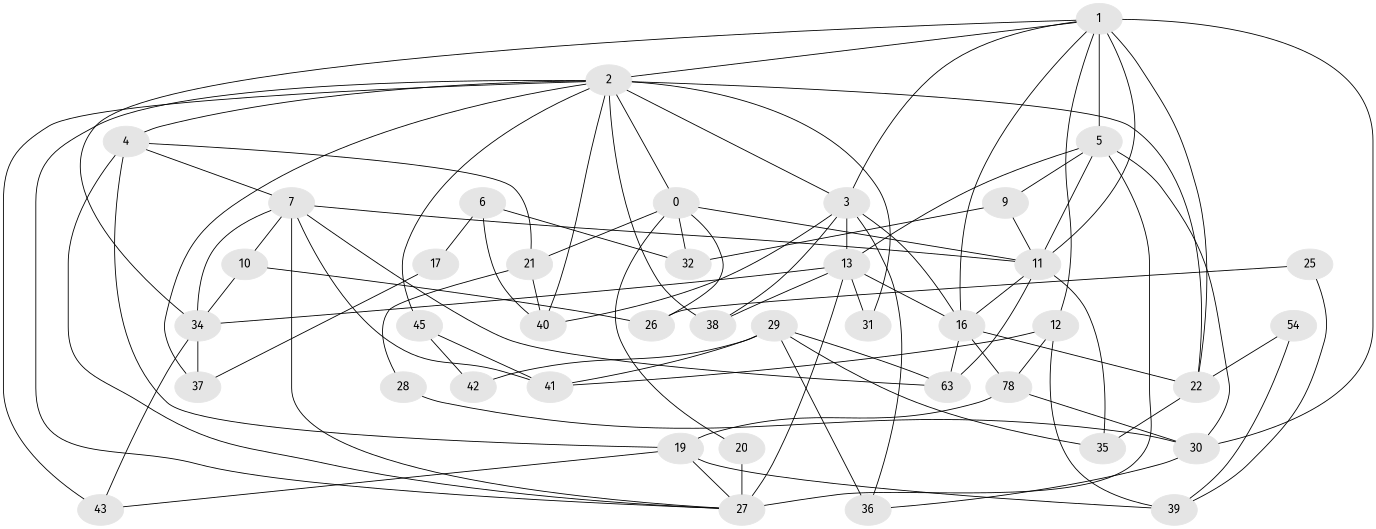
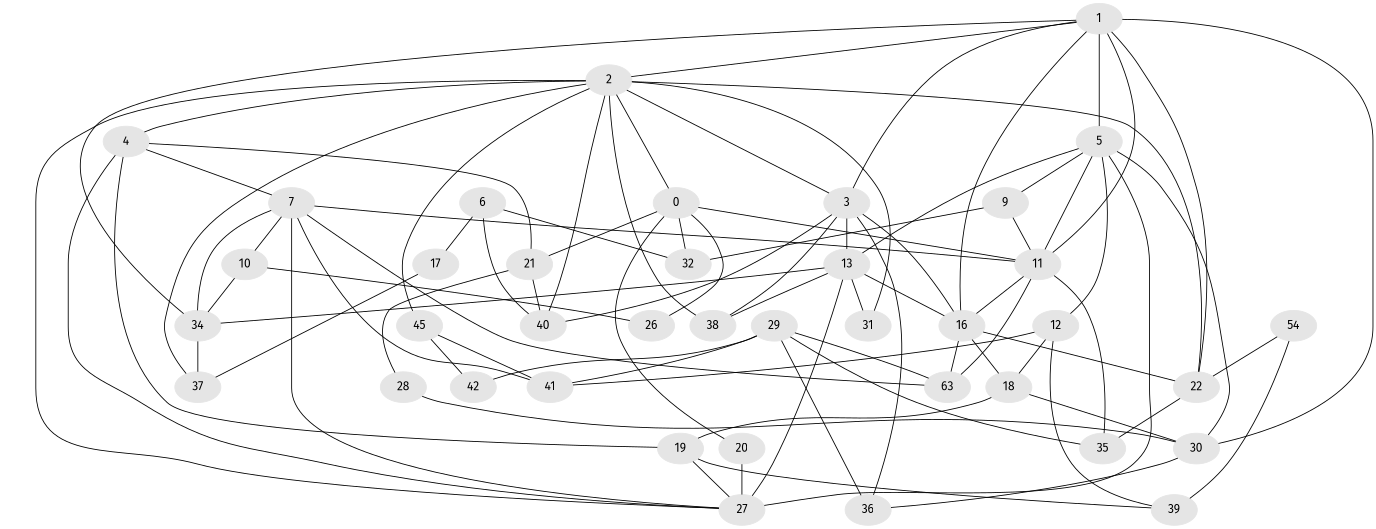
edge "1" -- "12": now "5" -- "12"
node "25": removed
node "78": label "78" -> "18"
node "43": removed
